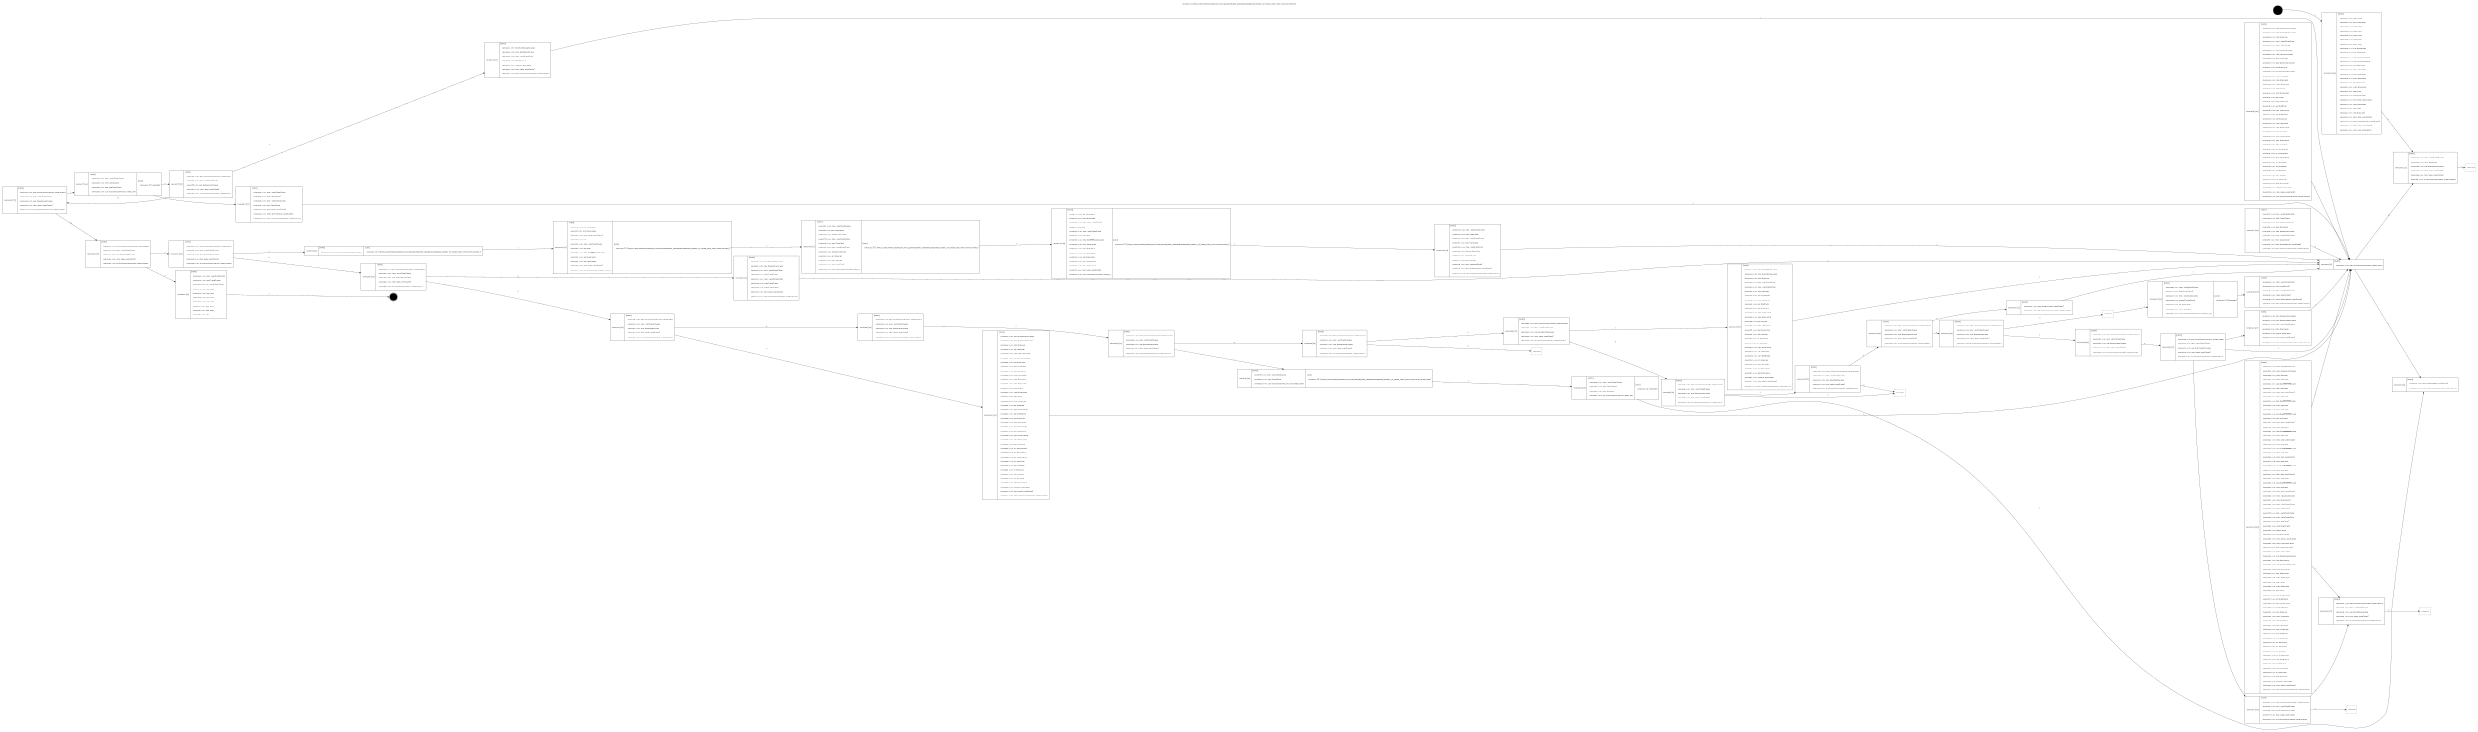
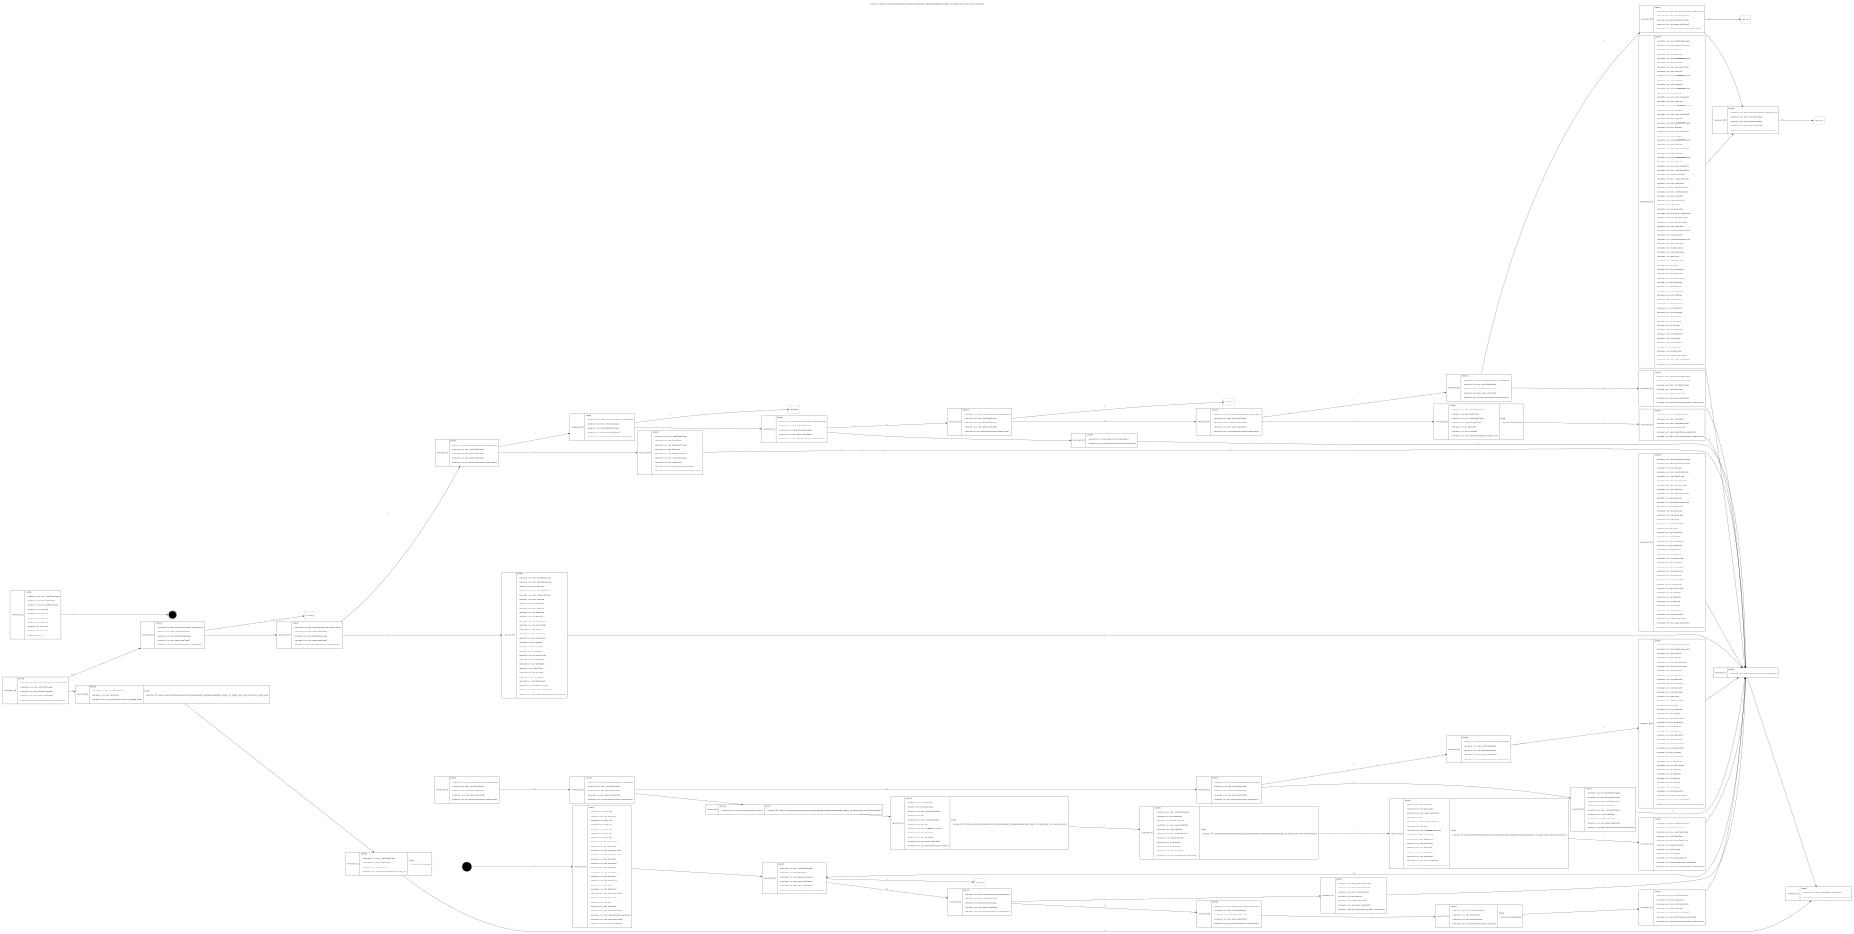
edge "0x401677 [16]" -> "0x4012f7 [25]": now "0x4012e0 [23]" -> "0x4012f7 [25]"
edge "0x401310 [25]" -> "0x401329 [25]": removed, label "13"
edge "0x401329 [25]" -> "0x40196e [21]": removed, label "1"
edge "0x40165c" -> "0x4016bd [29]": now "0x401455 [25]" -> "0x4016bd [29]"
node "0x40138d [25]": removed
edge "0x40146e [25]" -> "0x4019d0 [5]": now "0x4016da [29]" -> "0x4019d0 [5]"
edge "0x4013f1 [25]" -> "0x401983": now "0x4013f1 [25]" -> "0x4017d7 [39]"
